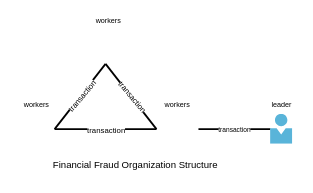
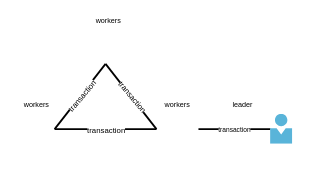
node "leader": moved (281, 105) -> (242, 105)
node "Financial Fraud Organization Structure": removed
